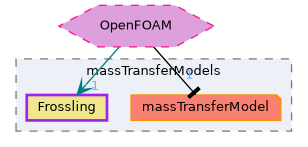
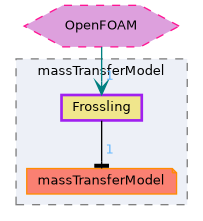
edge "OpenFOAM" -> "massTransferModel": now "Frossling" -> "massTransferModel"
cluster "massTransferModels": label "massTransferModels" -> "massTransferModel"
